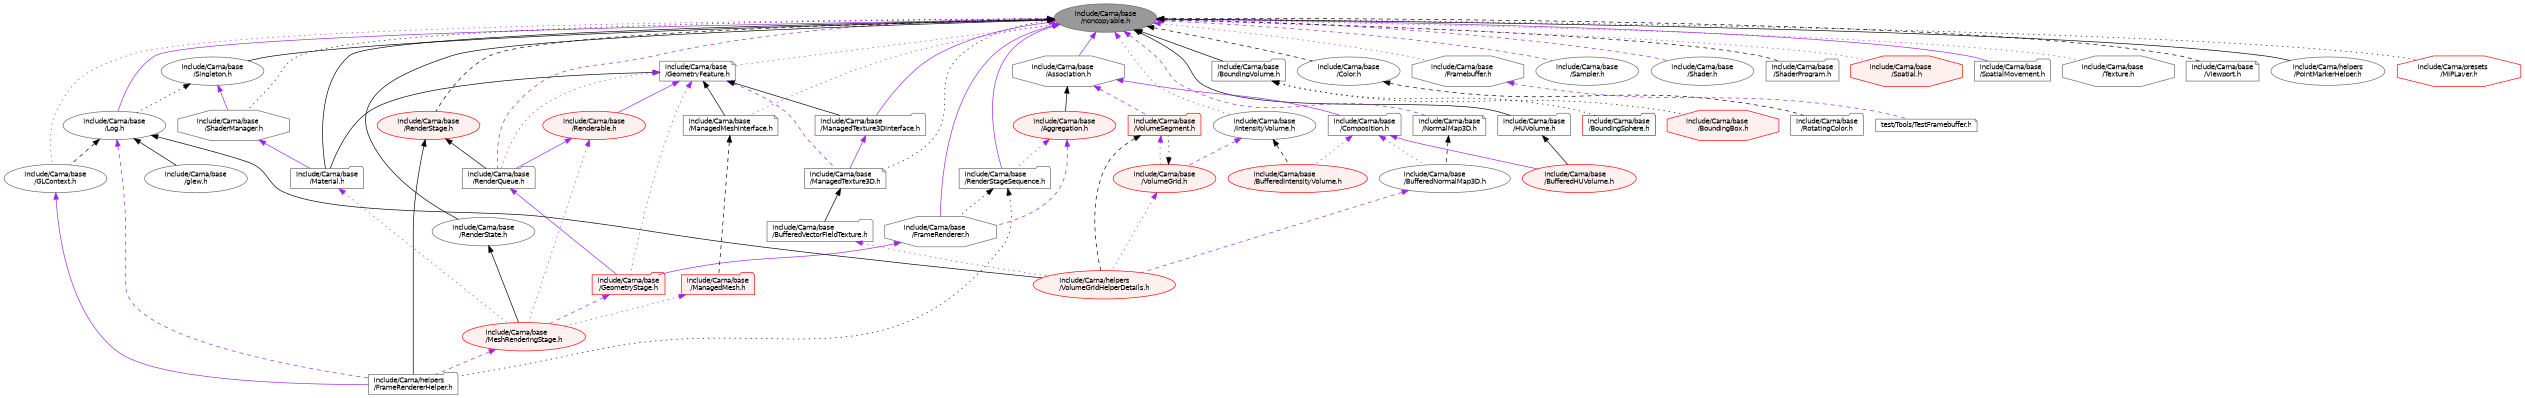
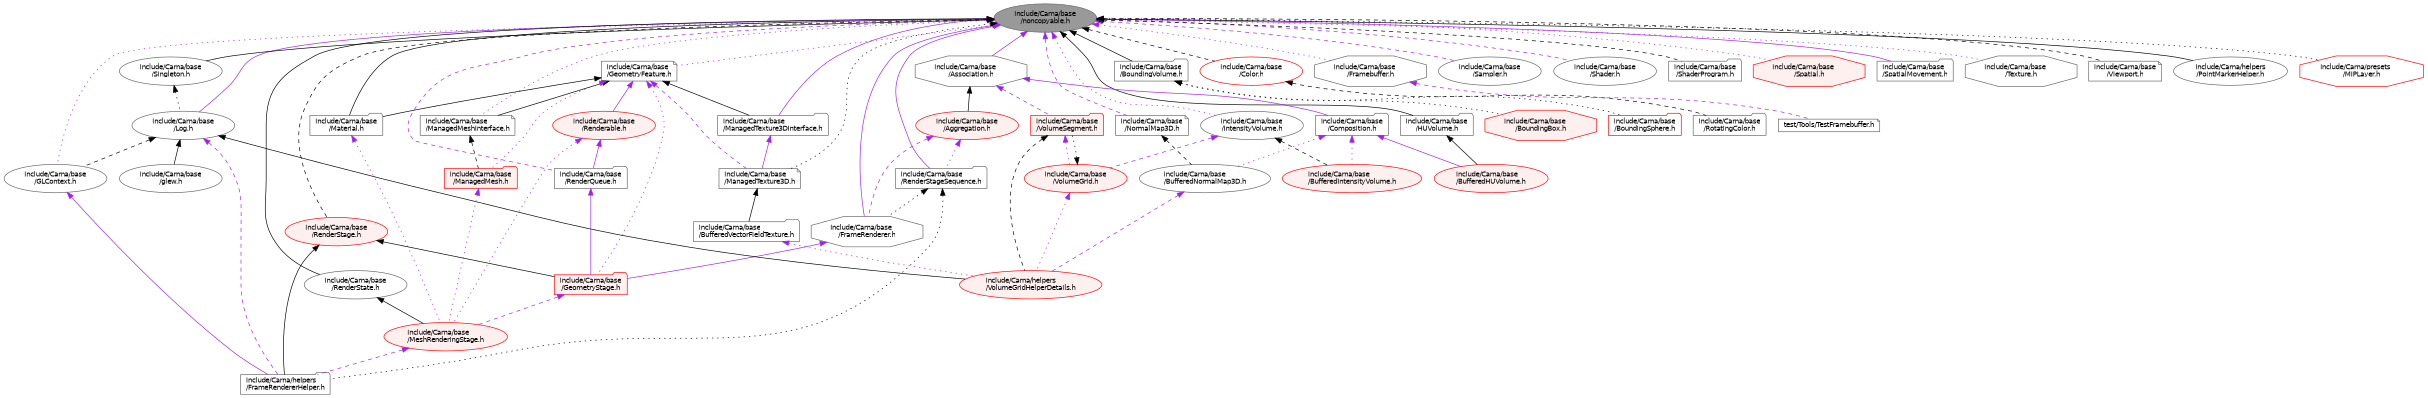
node "include/Carna/base /Color.h": color grey40 -> red
edge "include/Carna/base /RenderQueue.h" -> "include/Carna/base /GeometryFeature.h": now "include/Carna/base /ManagedMesh.h" -> "include/Carna/base /GeometryFeature.h"
node "include/Carna/base /ShaderManager.h": removed
edge "include/Carna/base /RenderQueue.h" -> "include/Carna/base /RenderStage.h": now "include/Carna/base /GeometryStage.h" -> "include/Carna/base /RenderStage.h"
